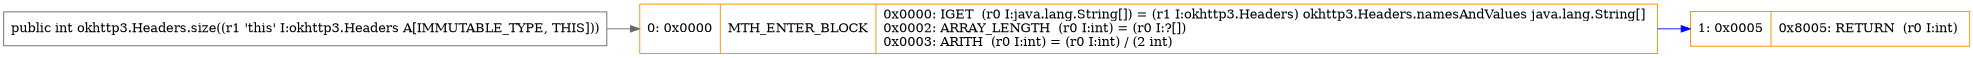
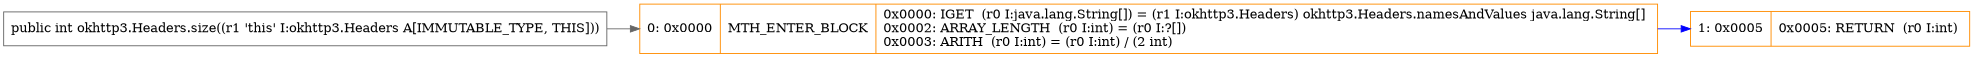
node "1: 0x0005": text "0x8005: RETURN  (r0 I:int)" -> "0x0005: RETURN  (r0 I:int)"
